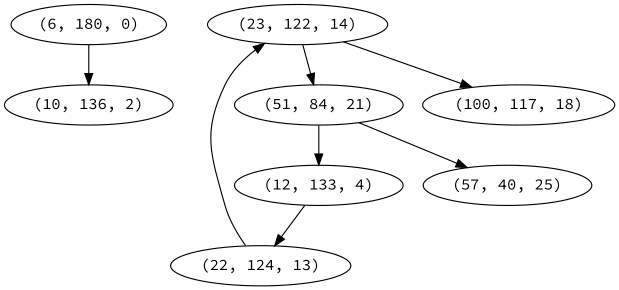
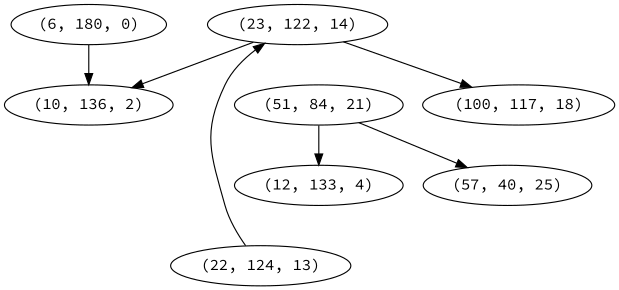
edge "(23, 122, 14)" -> "(51, 84, 21)": now "(23, 122, 14)" -> "(10, 136, 2)"
edge "(12, 133, 4)" -> "(22, 124, 13)": removed
